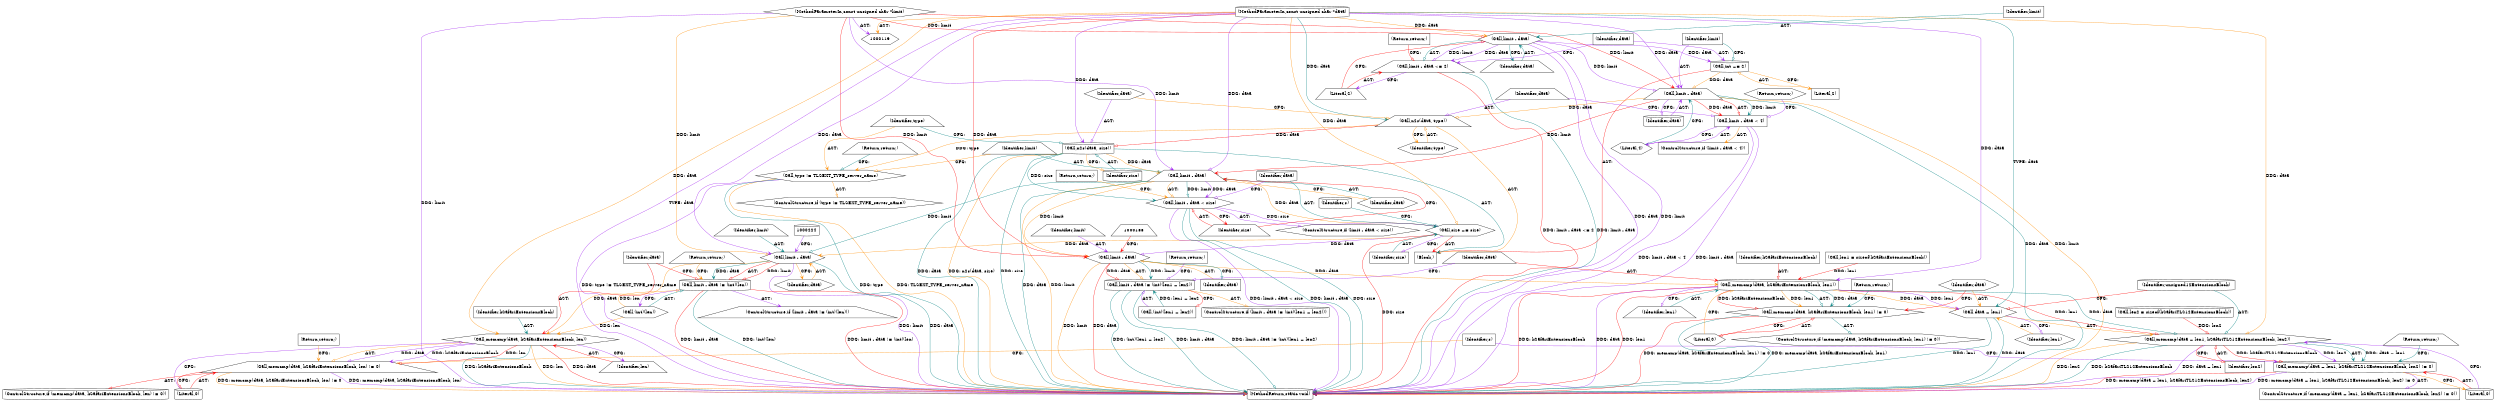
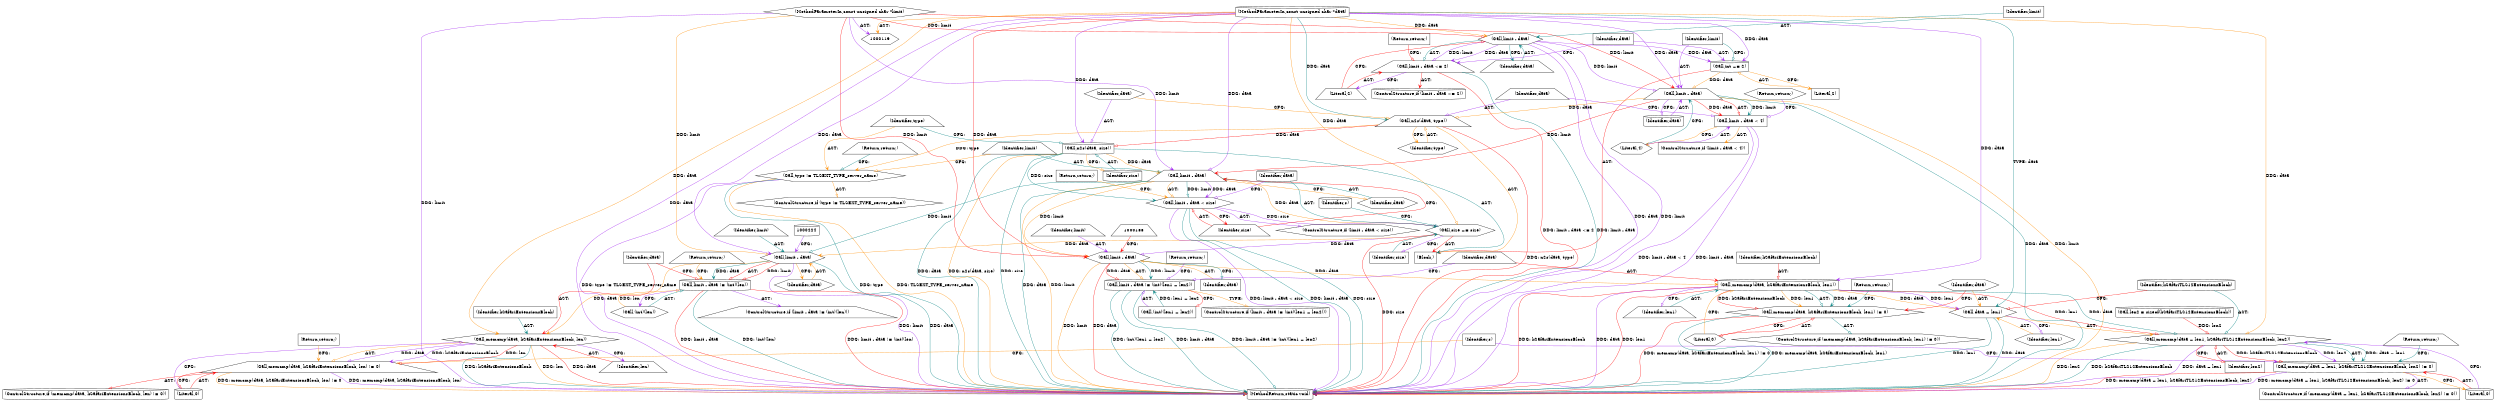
edge "(MethodParameterIn,const unsigned char *data)" -> "(Call,int += 2)": added, label "DDG: data"
node "(ControlStructure,if (limit - data <= 2))": added
edge "(Call,limit - data < 4)" -> "(Literal,4)": color purple -> darkorange
edge "(MethodParameterIn,const unsigned char *data)" -> "(MethodReturn,static void)": label "TYPE: data" -> "DDG: data"
node "(Call,len1 = sizeof(kSafariExtensionsBlock))": removed
edge "(Call,n2s(data, type))" -> "(MethodReturn,static void)": added, label "DDG: n2s(data, type)"
node "(Identifier,unsigned12ExtensionsBlock)": label "(Identifier,unsigned12ExtensionsBlock)" -> "(Identifier,kSafariTLS12ExtensionsBlock)"
edge "(Call,limit - data != (int)(len1 + len2))" -> "(ControlStructure,if (limit - data != (int)(len1 + len2)))": label "AST: " -> "TYPE: "
edge "(Call,(int)(len))" -> "(Call,memcmp(data, kSafariExtensionsBlock, len))": removed, label "DDG: len"
